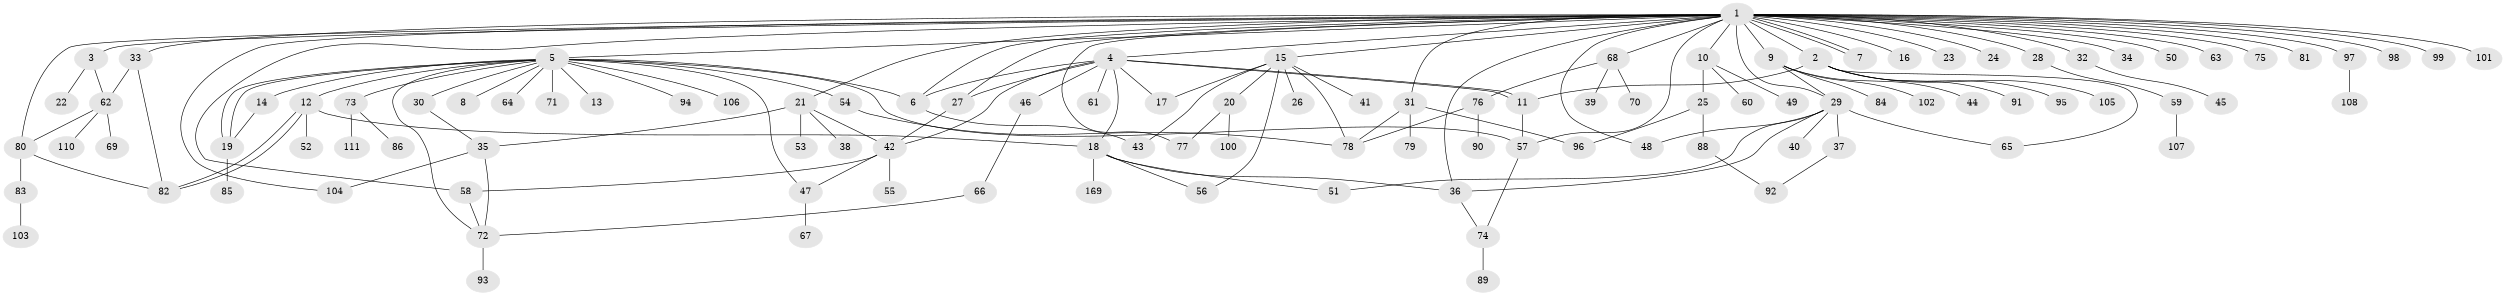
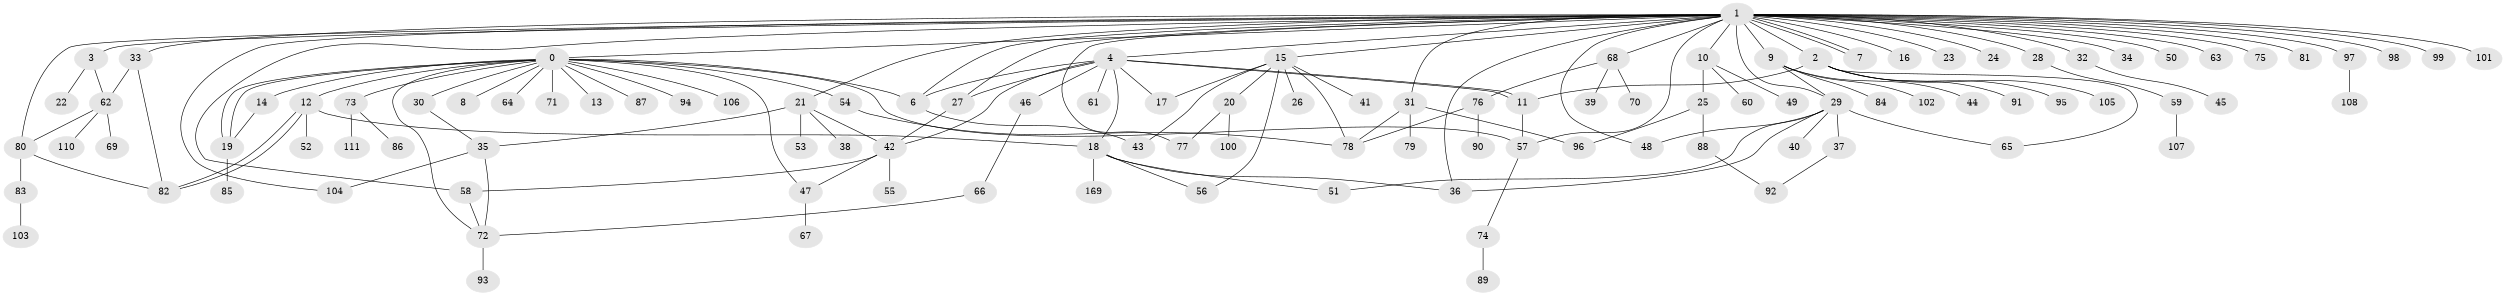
node "5": label "5" -> "0"
node "87": added
edge "36" -- "74": removed
